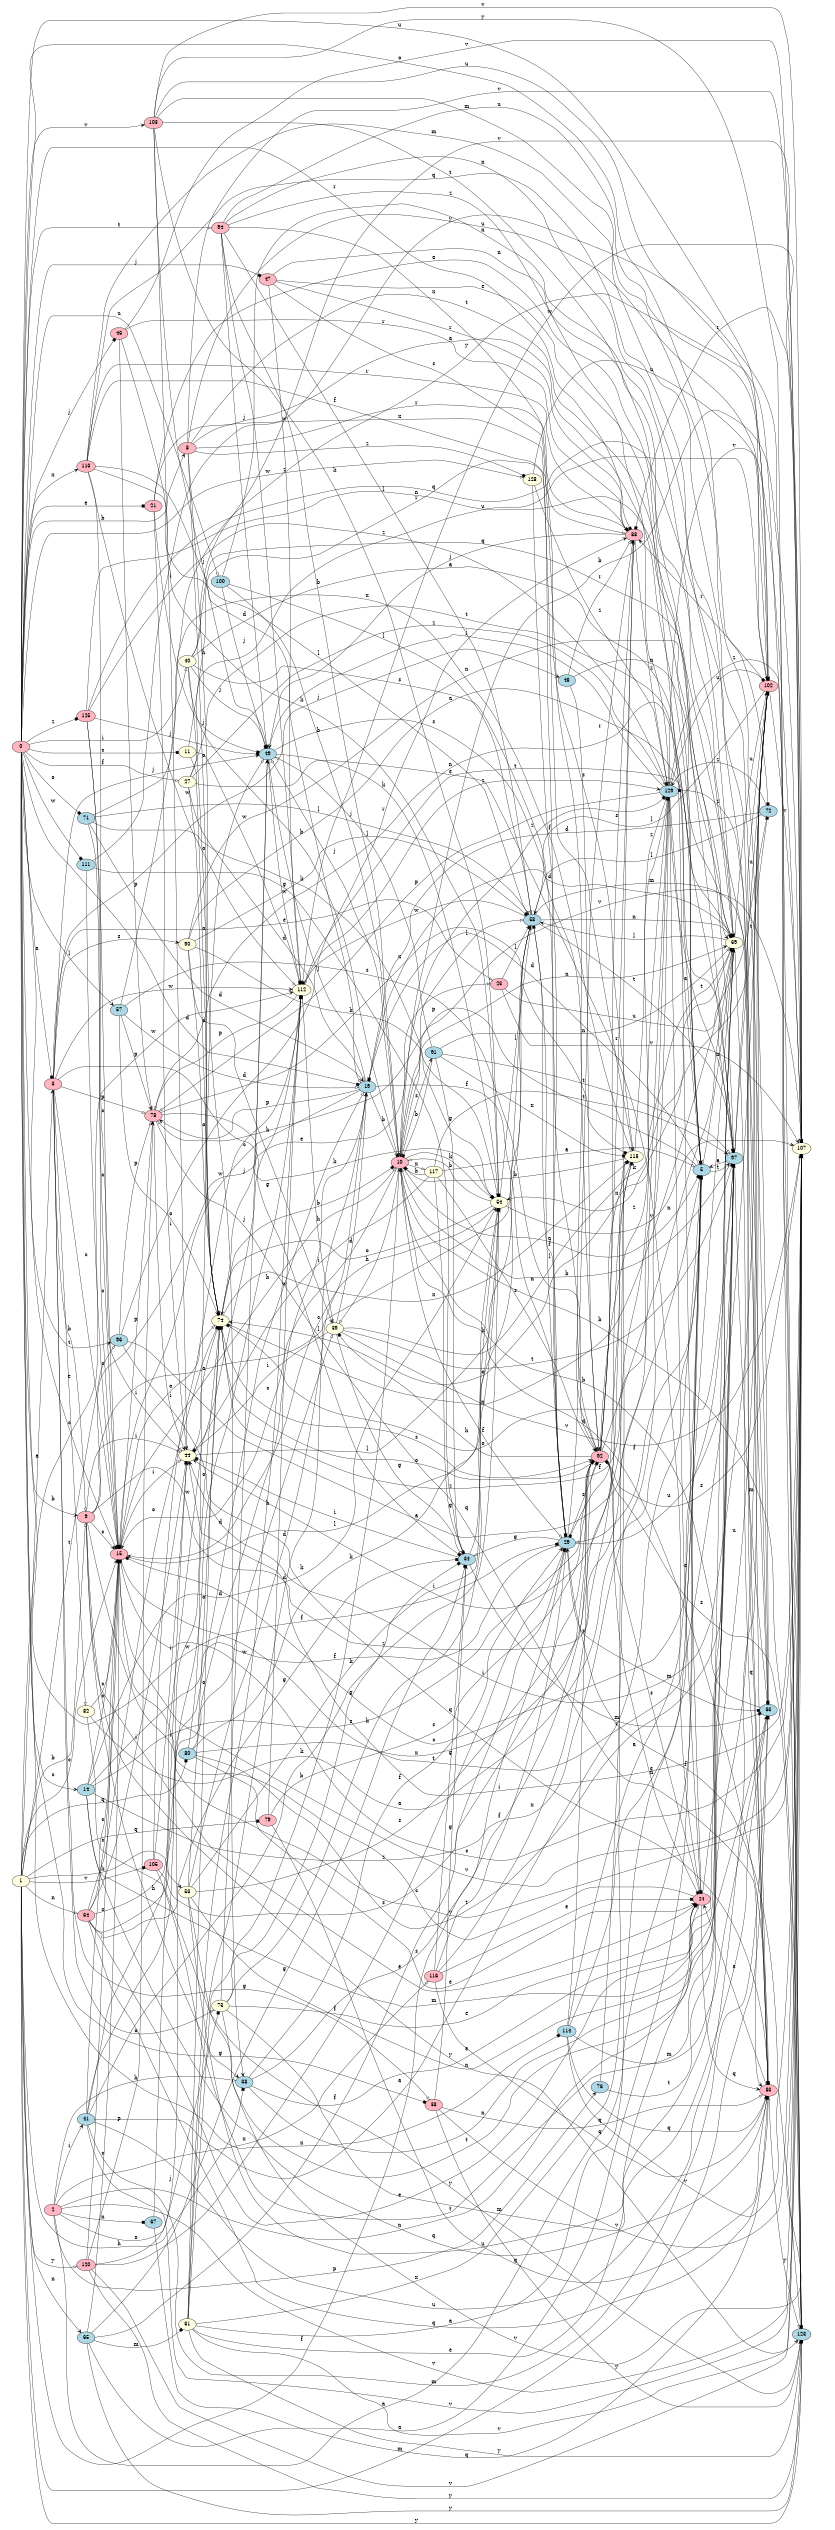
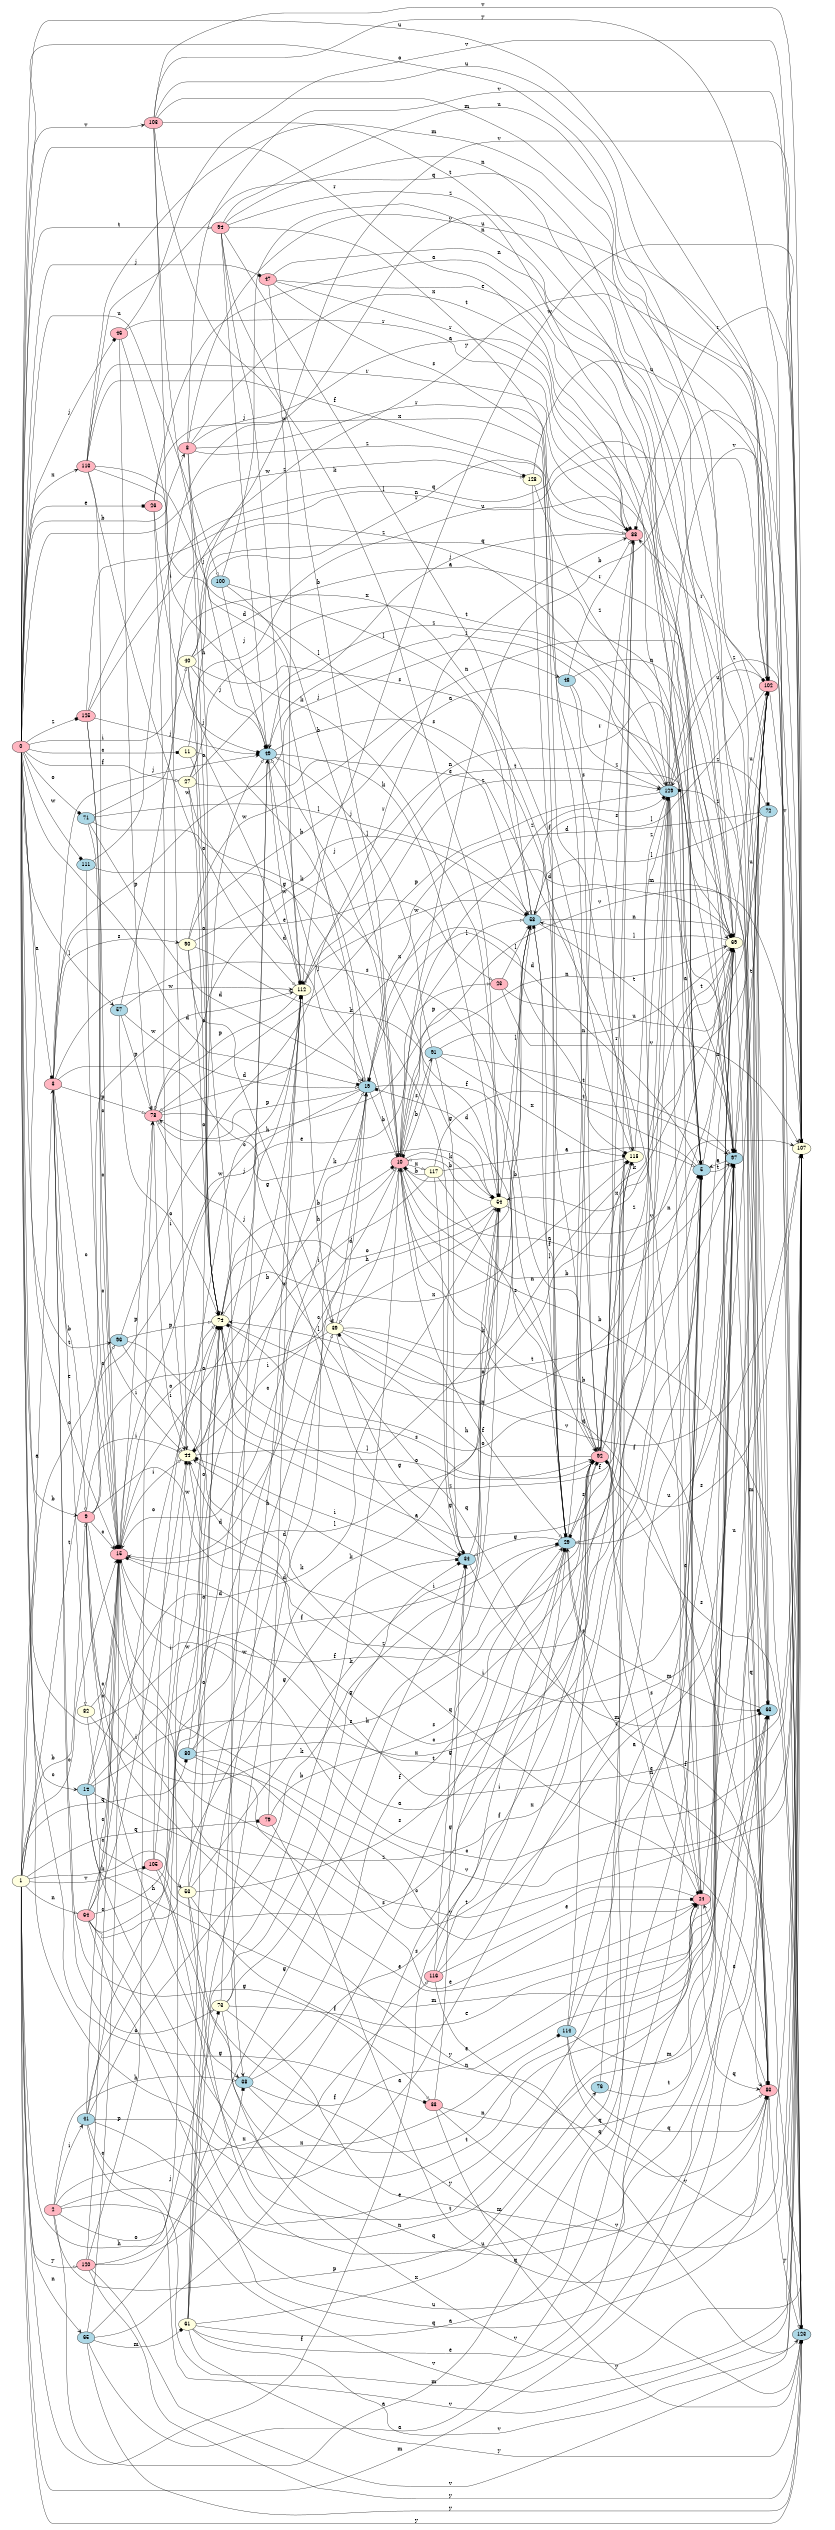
node "21": label "21" -> "26"
edge "88" -> "129": now "48" -> "129"
edge "97" -> "72": reversed
edge "96" -> "78": now "96" -> "74"
edge "29" -> "19": added, label "d"
node "67": removed
